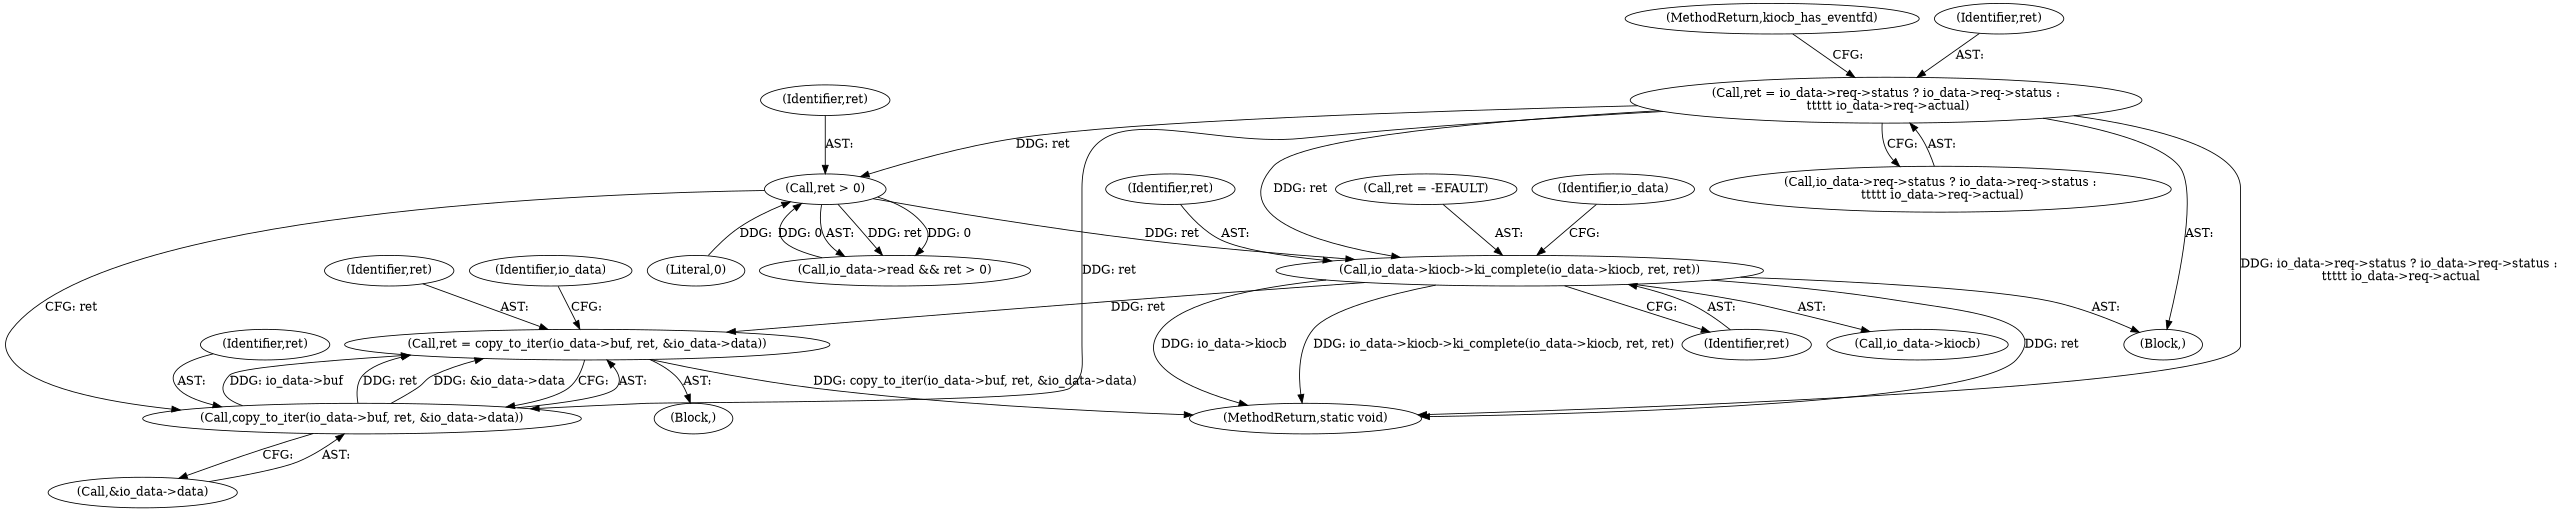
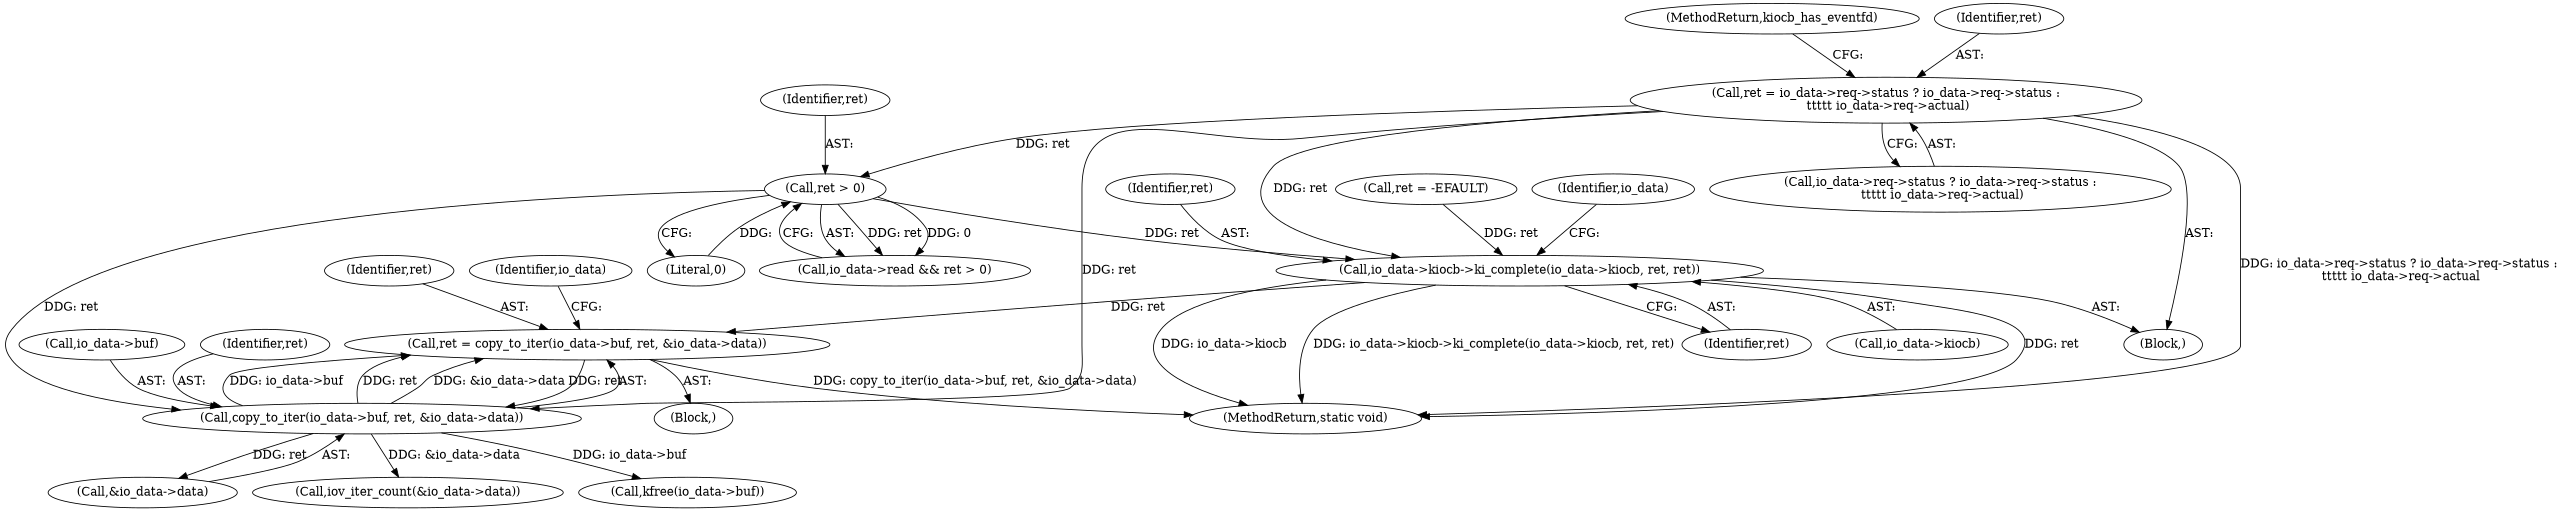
edge "(Call,ret > 0)" -> "(Literal,0)": added, label "CFG:"
edge "(Call,io_data->read && ret > 0)" -> "(Call,ret > 0)": label "DDG: 0" -> "CFG: "
edge "(Call,ret = -EFAULT)" -> "(Call,io_data->kiocb->ki_complete(io_data->kiocb, ret, ret))": label "AST: " -> "DDG: ret"
edge "(Call,io_data->kiocb->ki_complete(io_data->kiocb, ret, ret))" -> "(Call,io_data->kiocb)": reversed
edge "(Call,ret > 0)" -> "(Call,copy_to_iter(io_data->buf, ret, &io_data->data))": label "CFG: ret" -> "DDG: ret"
node "(Call,io_data->buf)": added
edge "(Call,ret = copy_to_iter(io_data->buf, ret, &io_data->data))" -> "(Call,copy_to_iter(io_data->buf, ret, &io_data->data))": label "CFG: " -> "DDG: ret"
edge "(Call,copy_to_iter(io_data->buf, ret, &io_data->data))" -> "(Call,&io_data->data)": label "CFG: " -> "DDG: ret"
node "(Call,iov_iter_count(&io_data->data))": added
node "(Call,kfree(io_data->buf))": added
